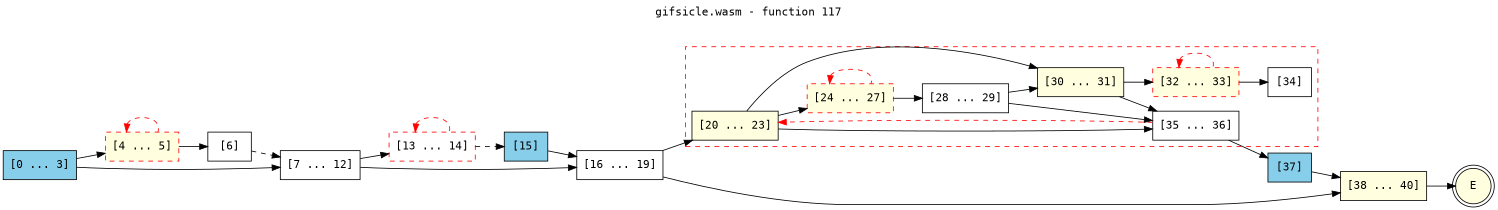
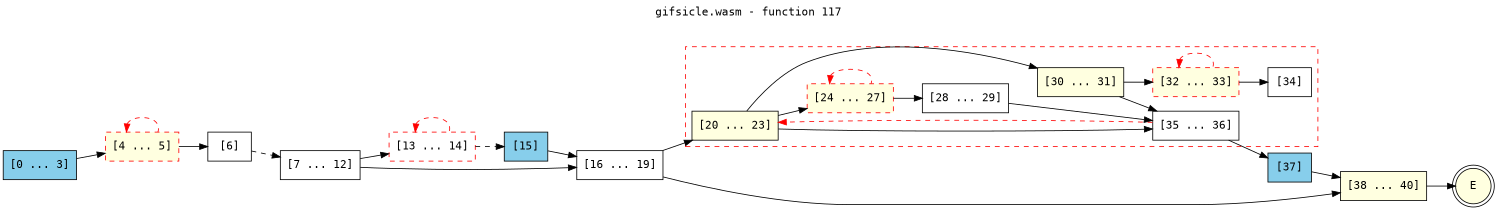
edge "[28 ... 29]" -> "[30 ... 31]": removed
edge "[0 ... 3]" -> "[7 ... 12]": removed
